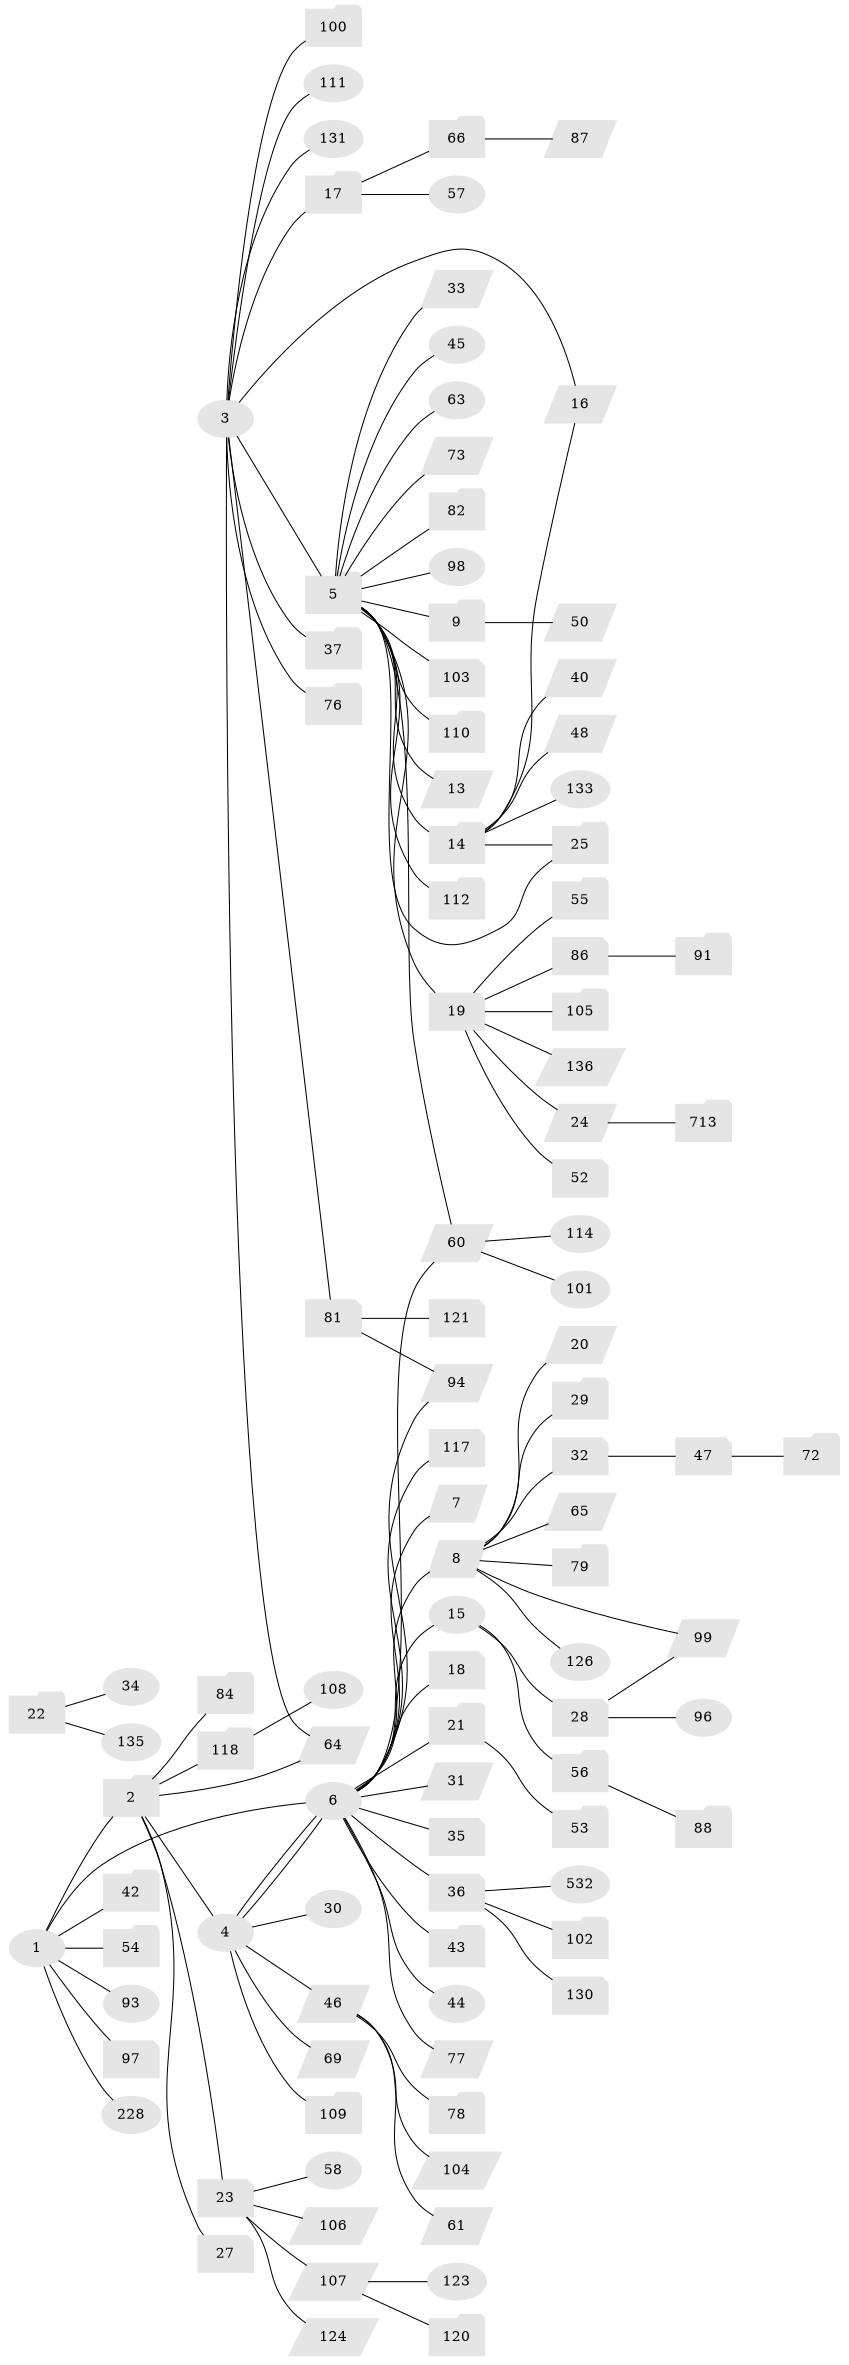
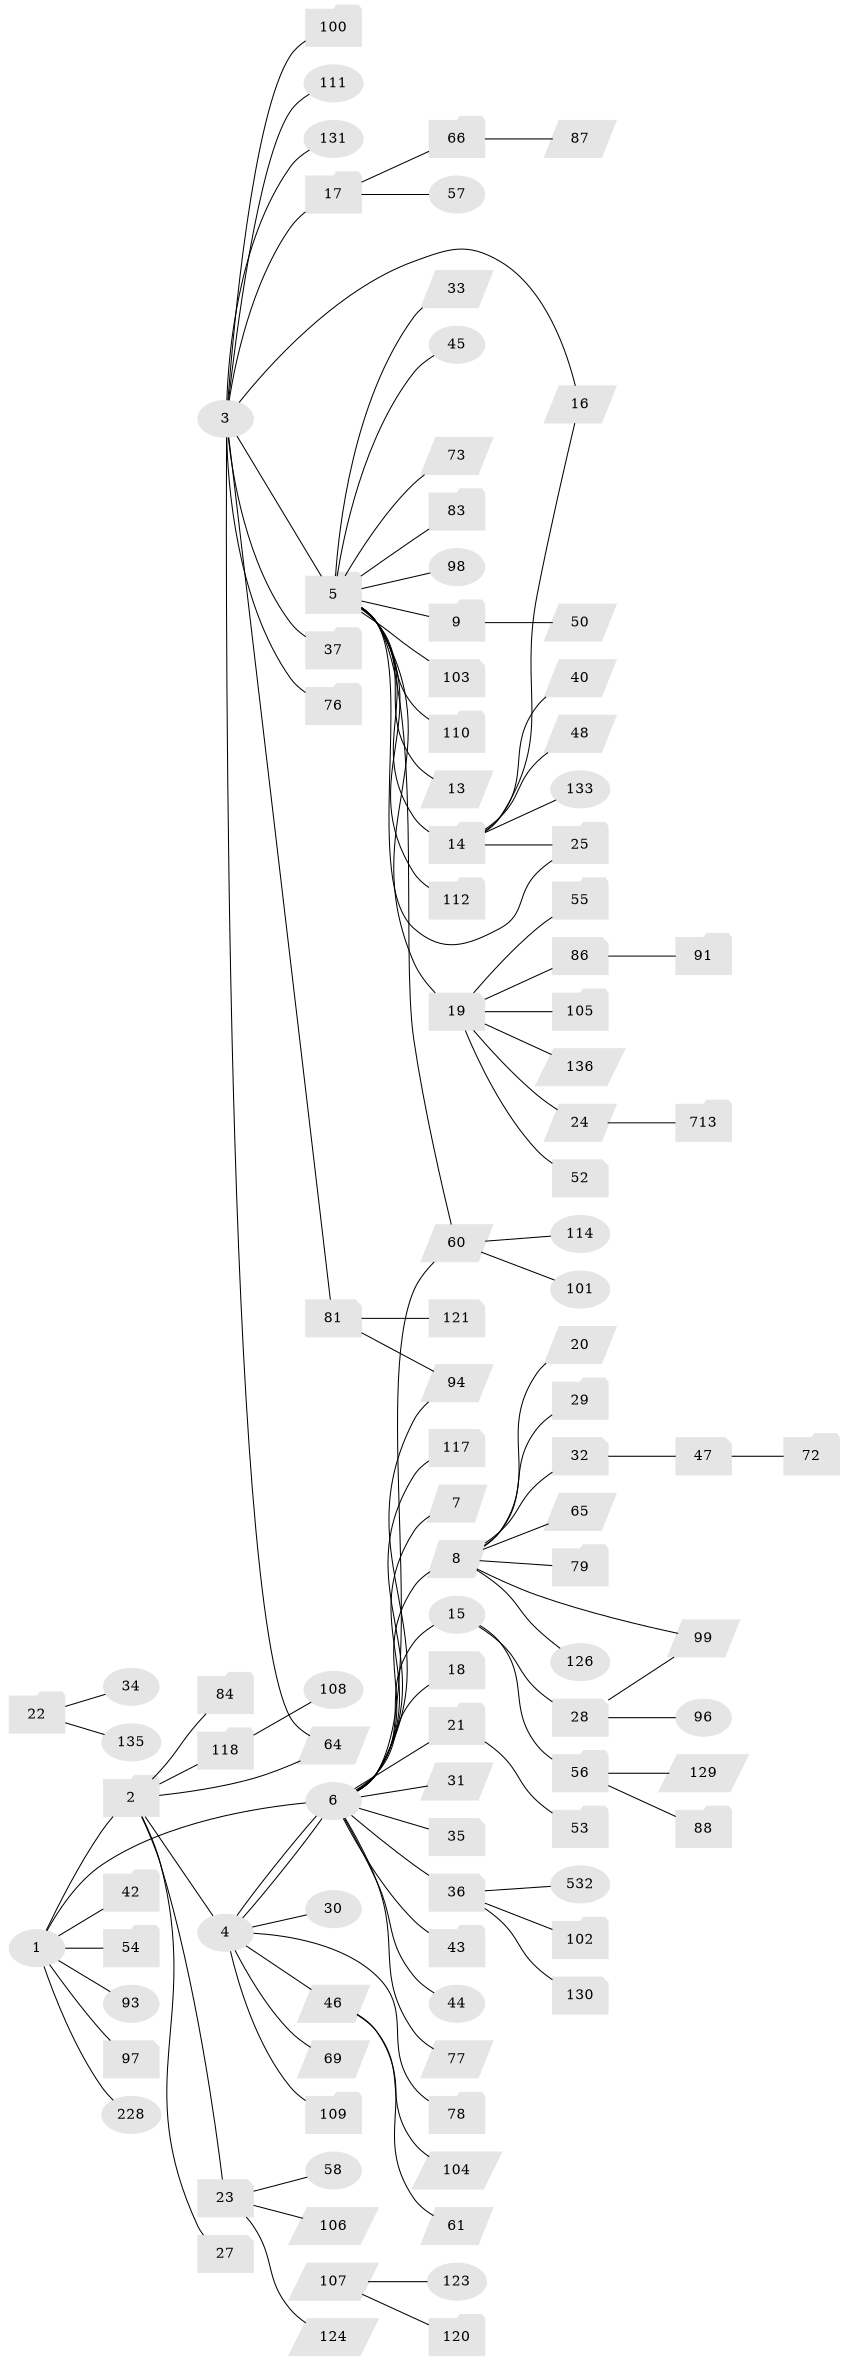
node "63": removed
node "82": label "82" -> "83"
node "129": added
edge "46" -- "78": now "4" -- "78"
edge "23" -- "107": removed
